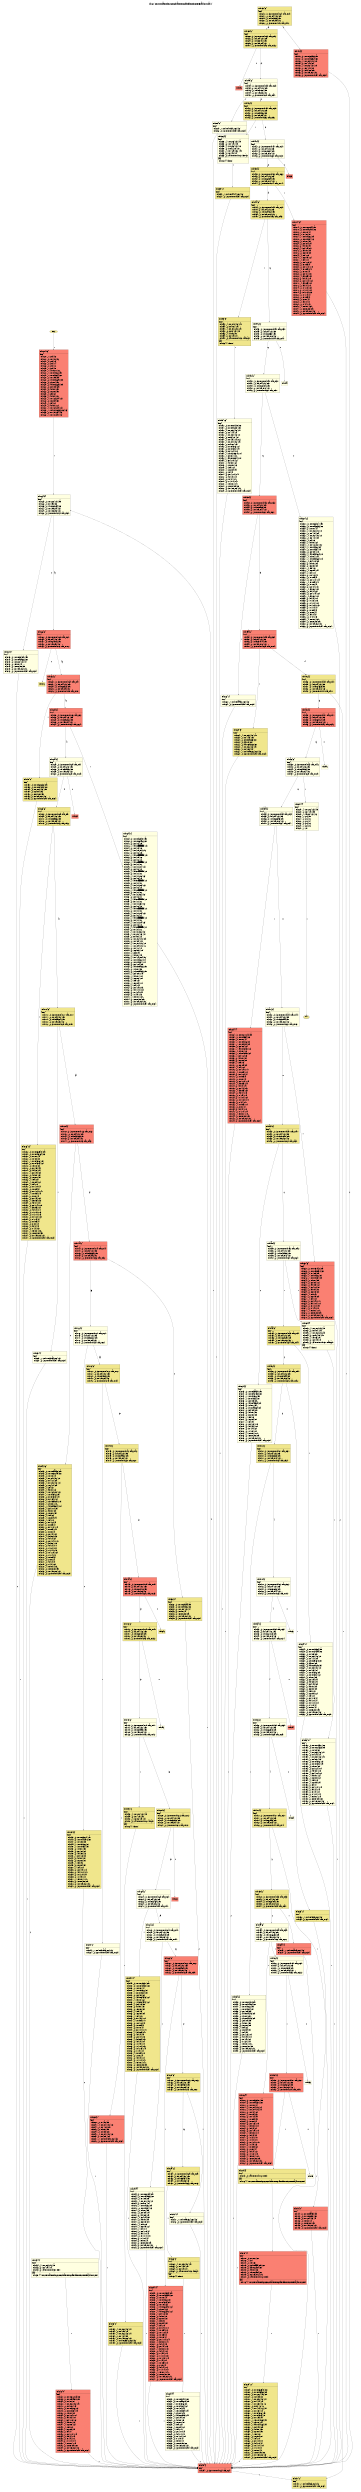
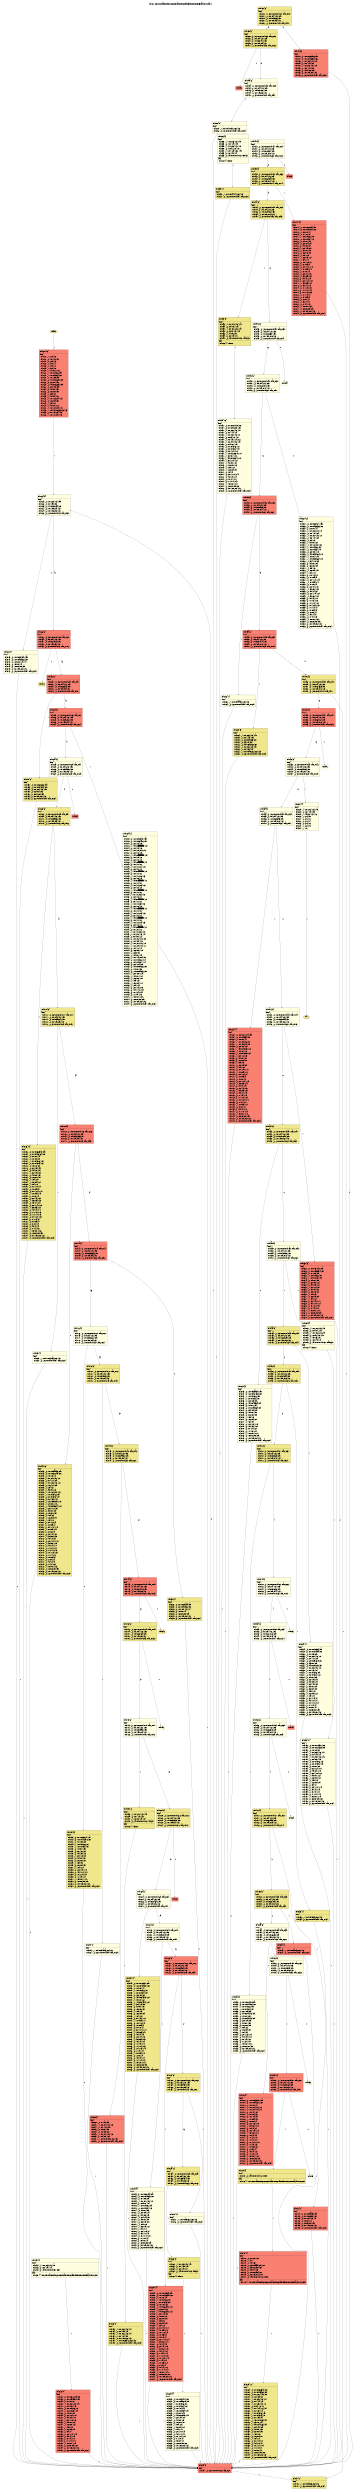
node "0x401926 [28]": removed
node "Entry": label "Entry" -> "Desktop"
